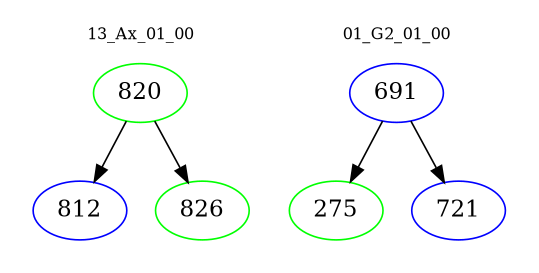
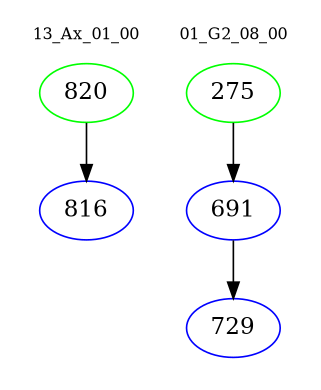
cluster "01_G2_01_00": label "01_G2_01_00" -> "01_G2_08_00"
edge "691" -> "275": reversed
node "812": label "812" -> "816"
node "826": removed
node "721": label "721" -> "729"
